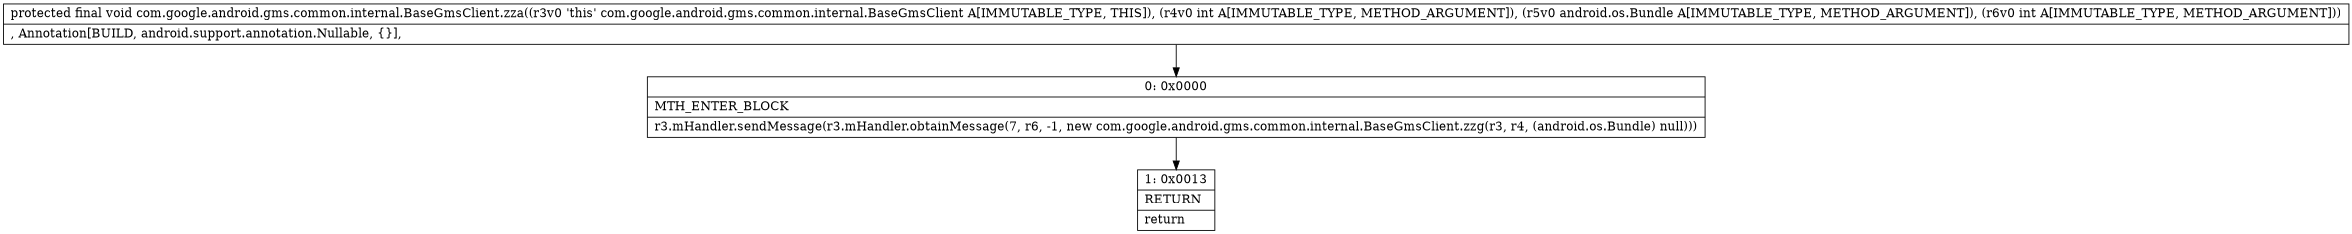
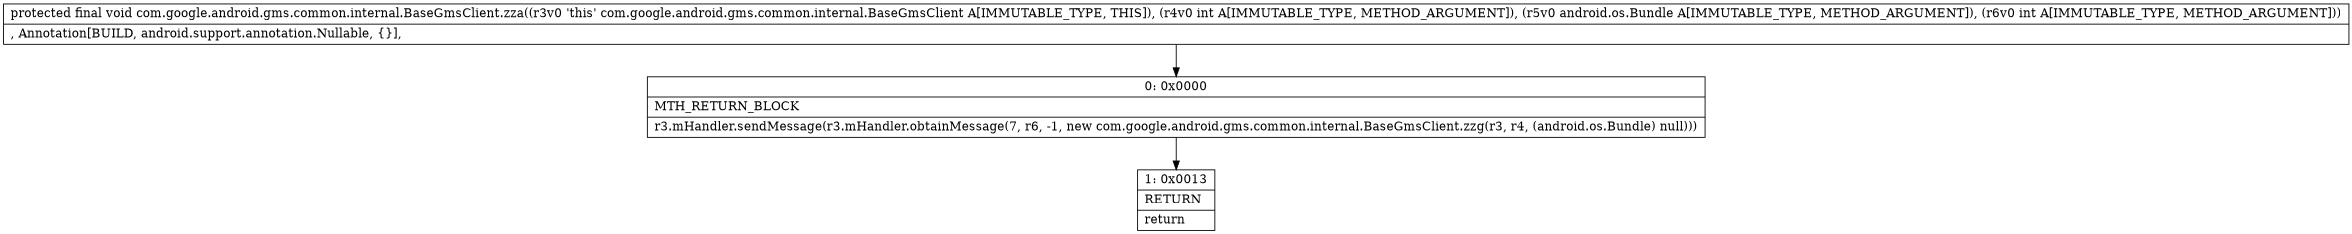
node "0: 0x0000": text "MTH_ENTER_BLOCK" -> "MTH_RETURN_BLOCK"
